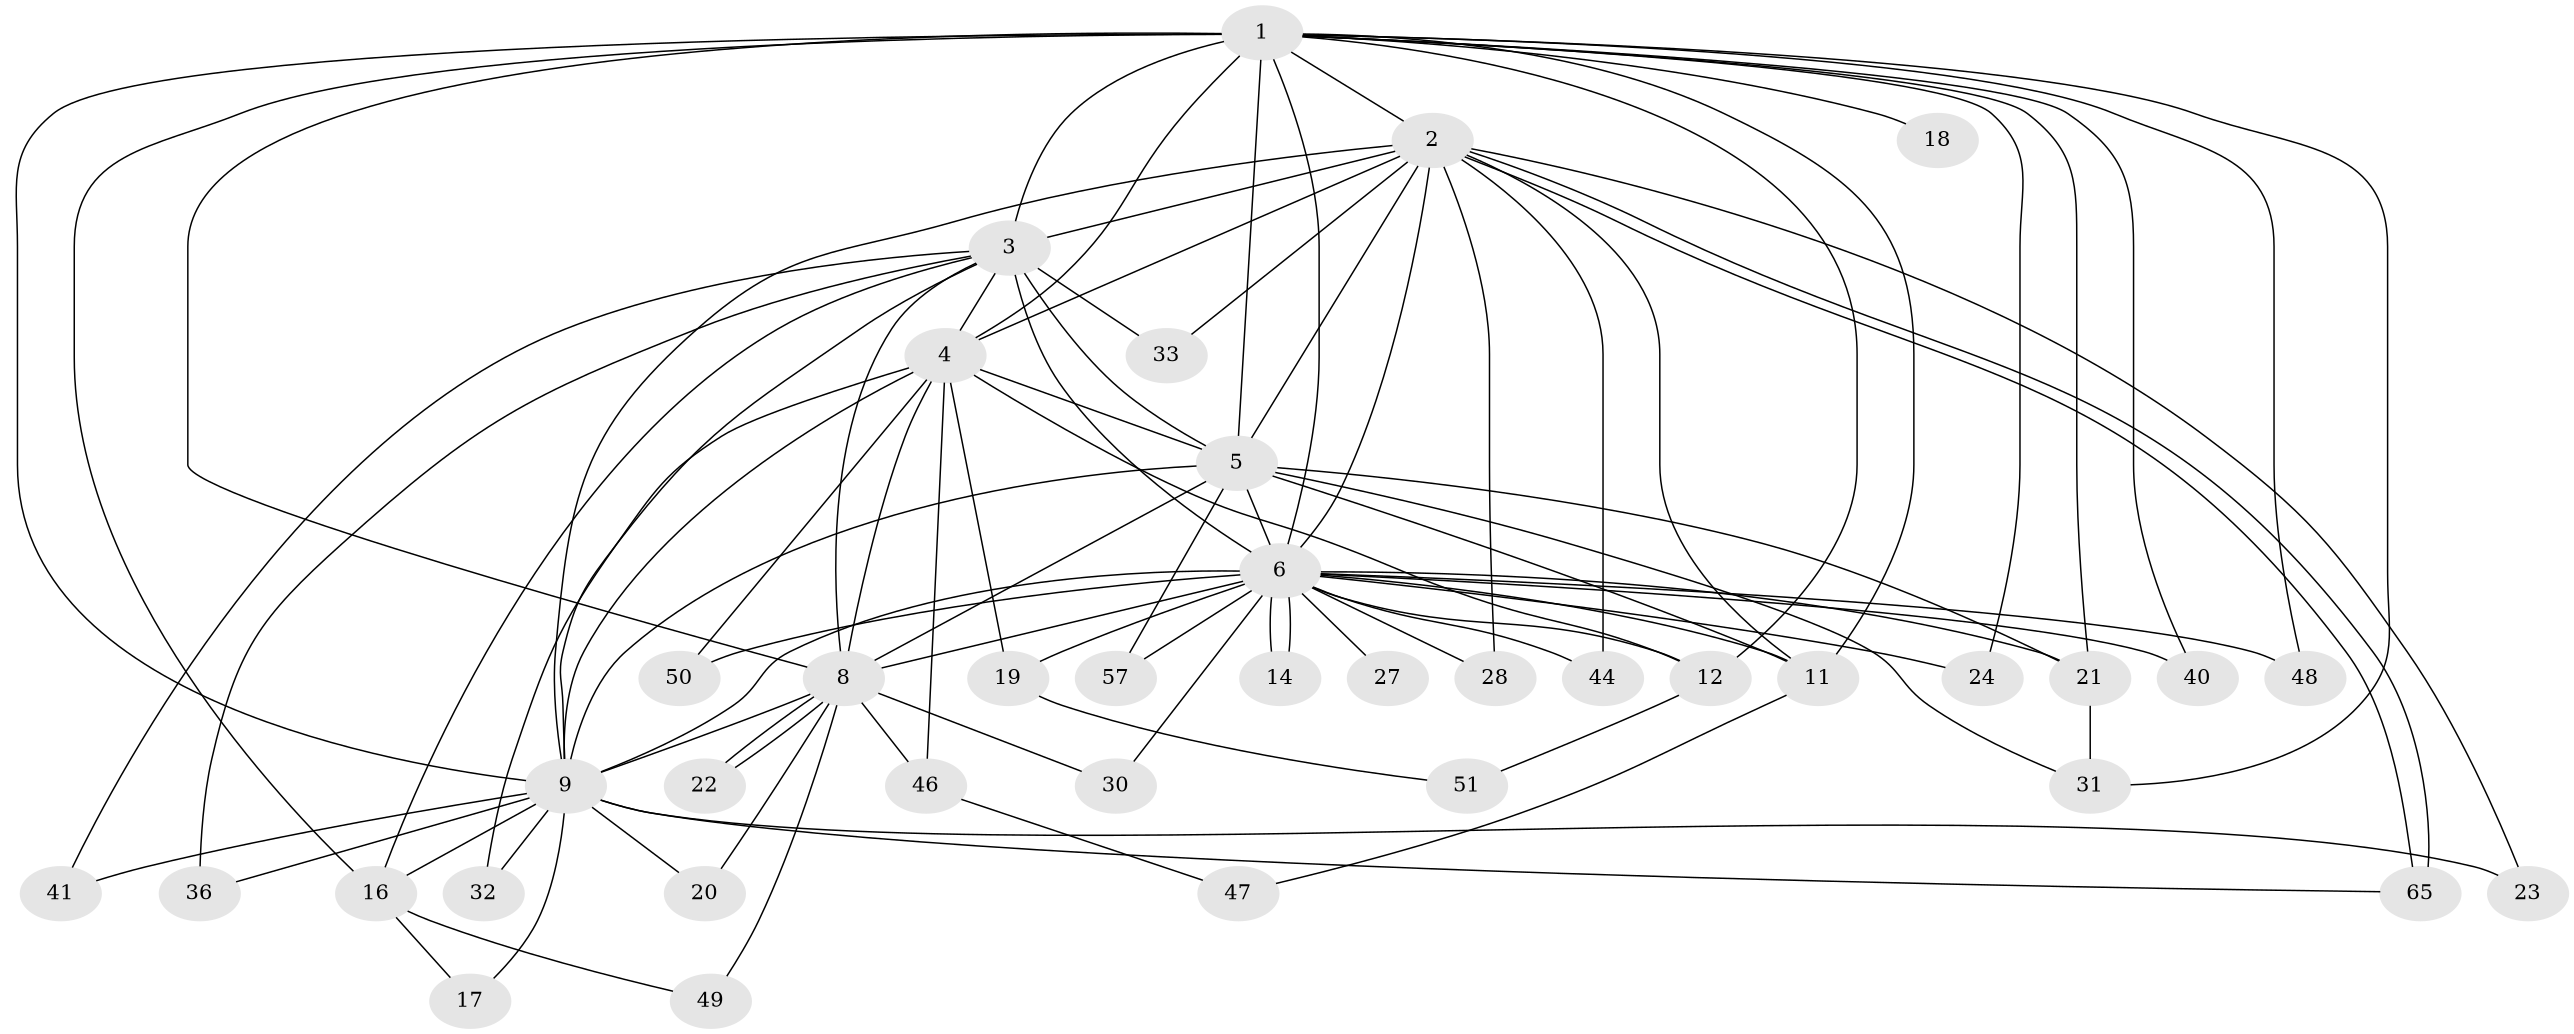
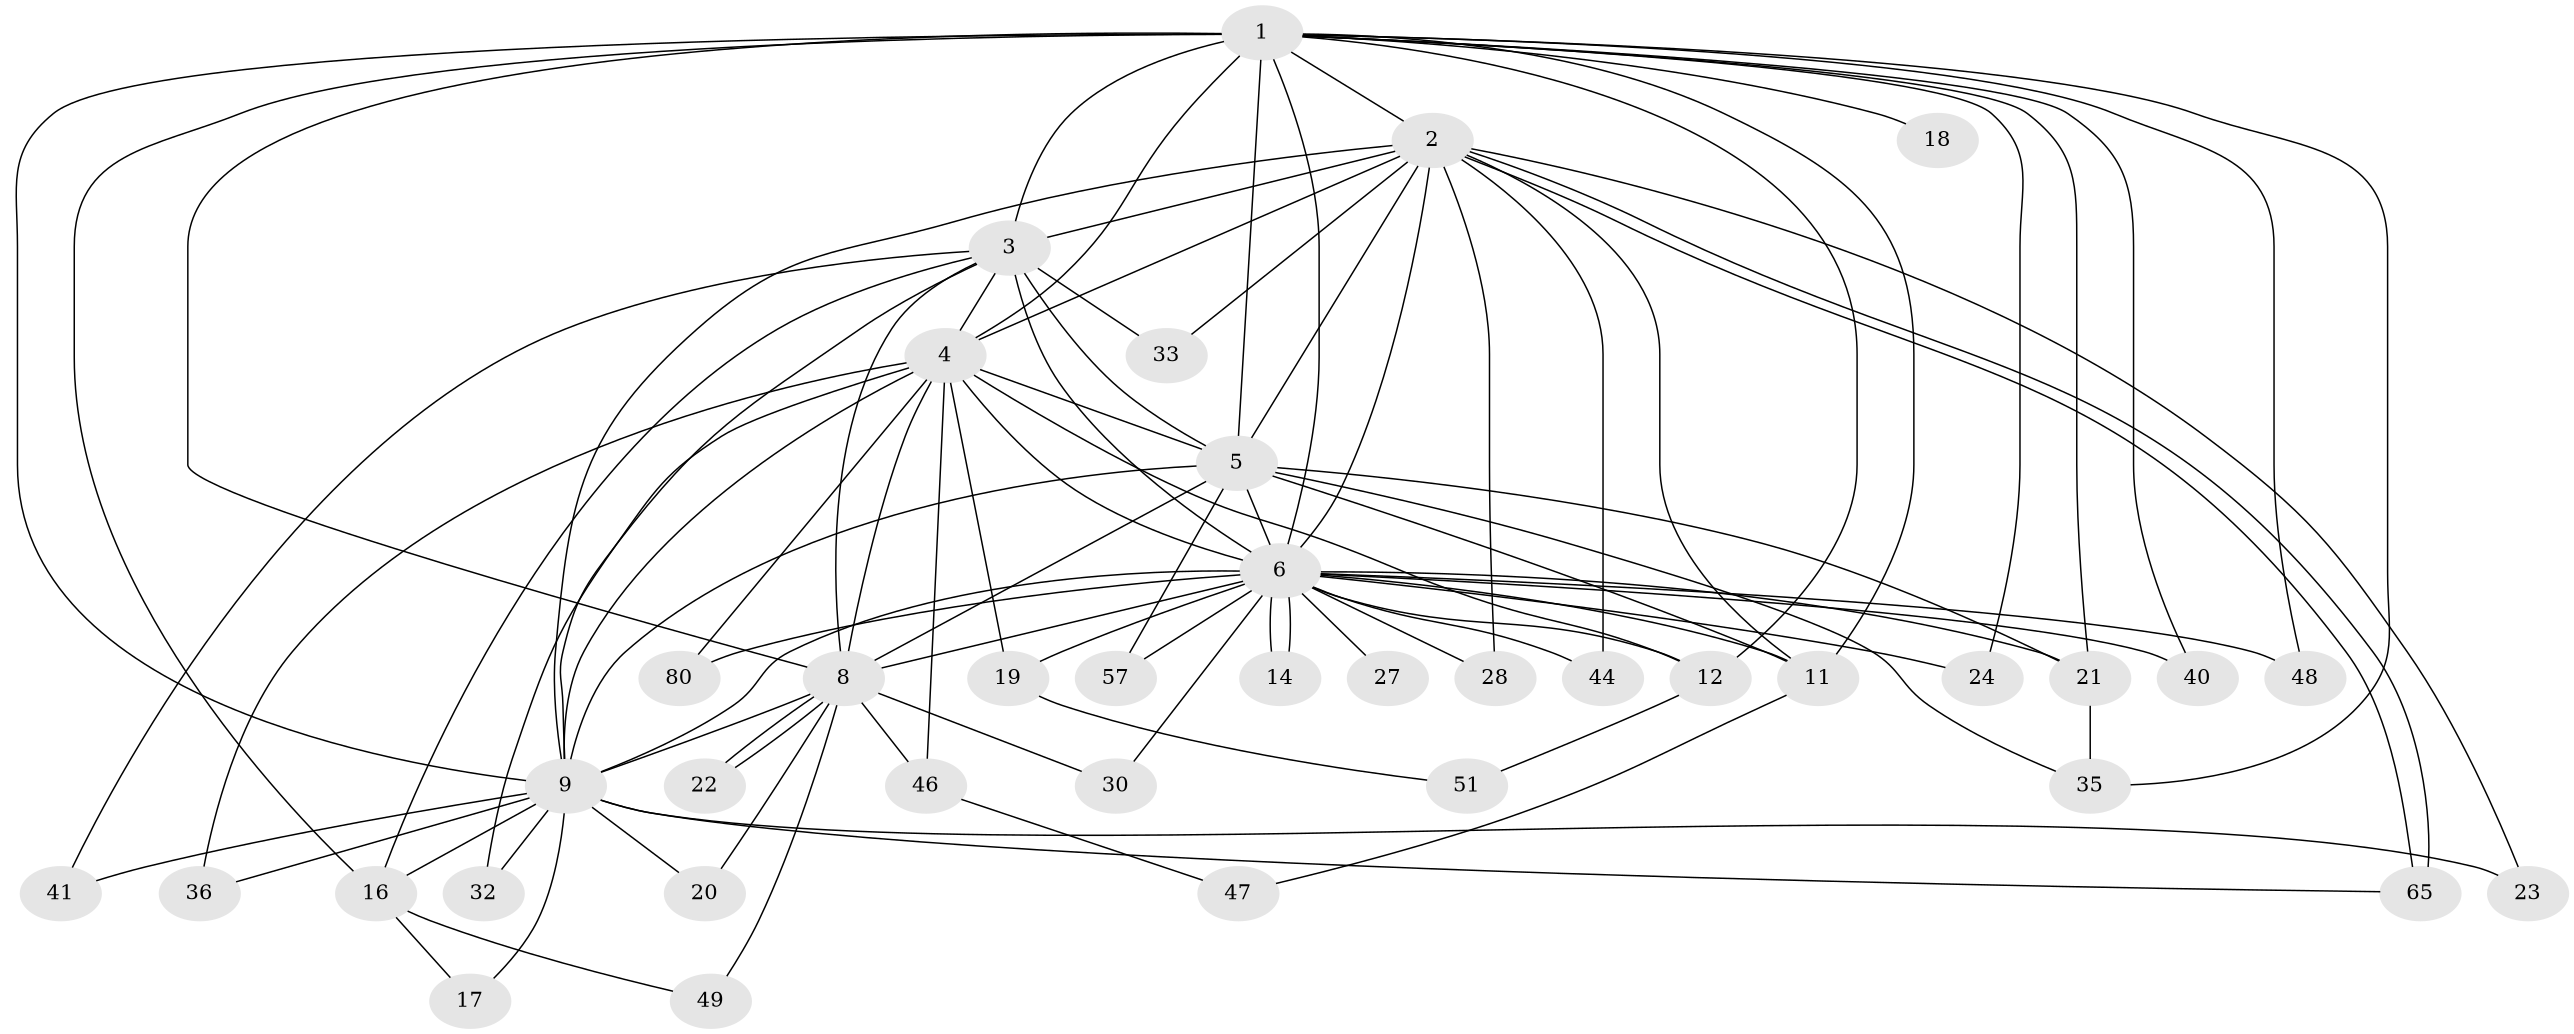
edge "3" -- "36": now "4" -- "36"
edge "4" -- "6": added
node "50": label "50" -> "80"
node "31": label "31" -> "35"
